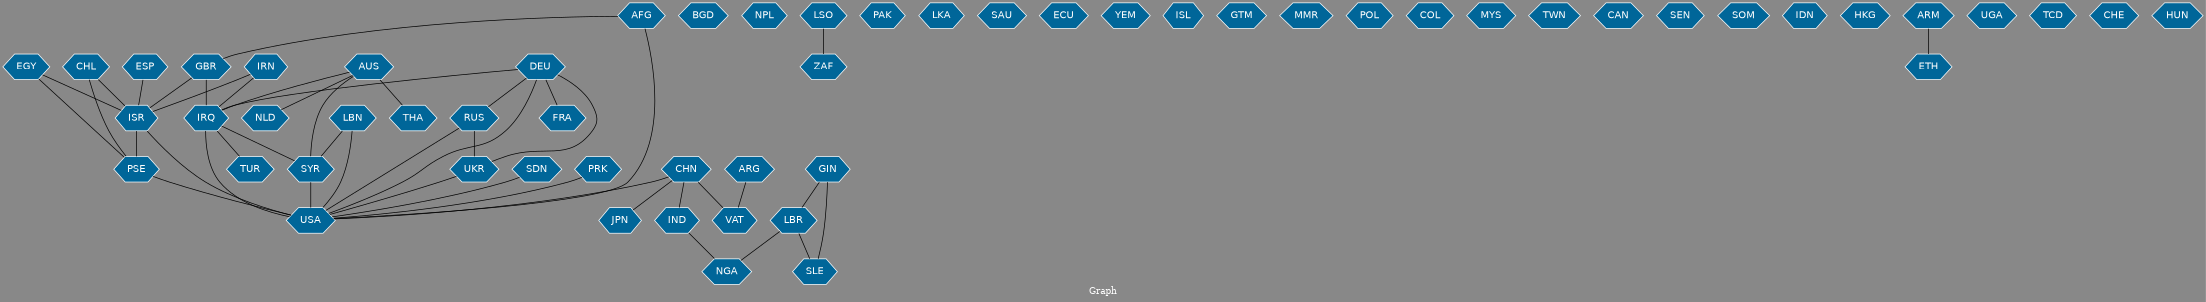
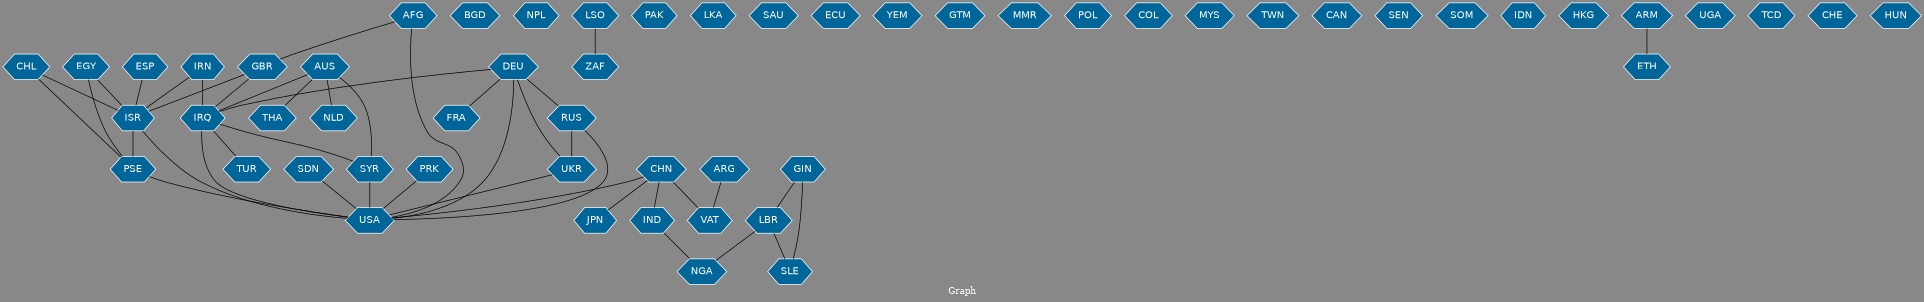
node "ISL": removed
node "LBN": removed
